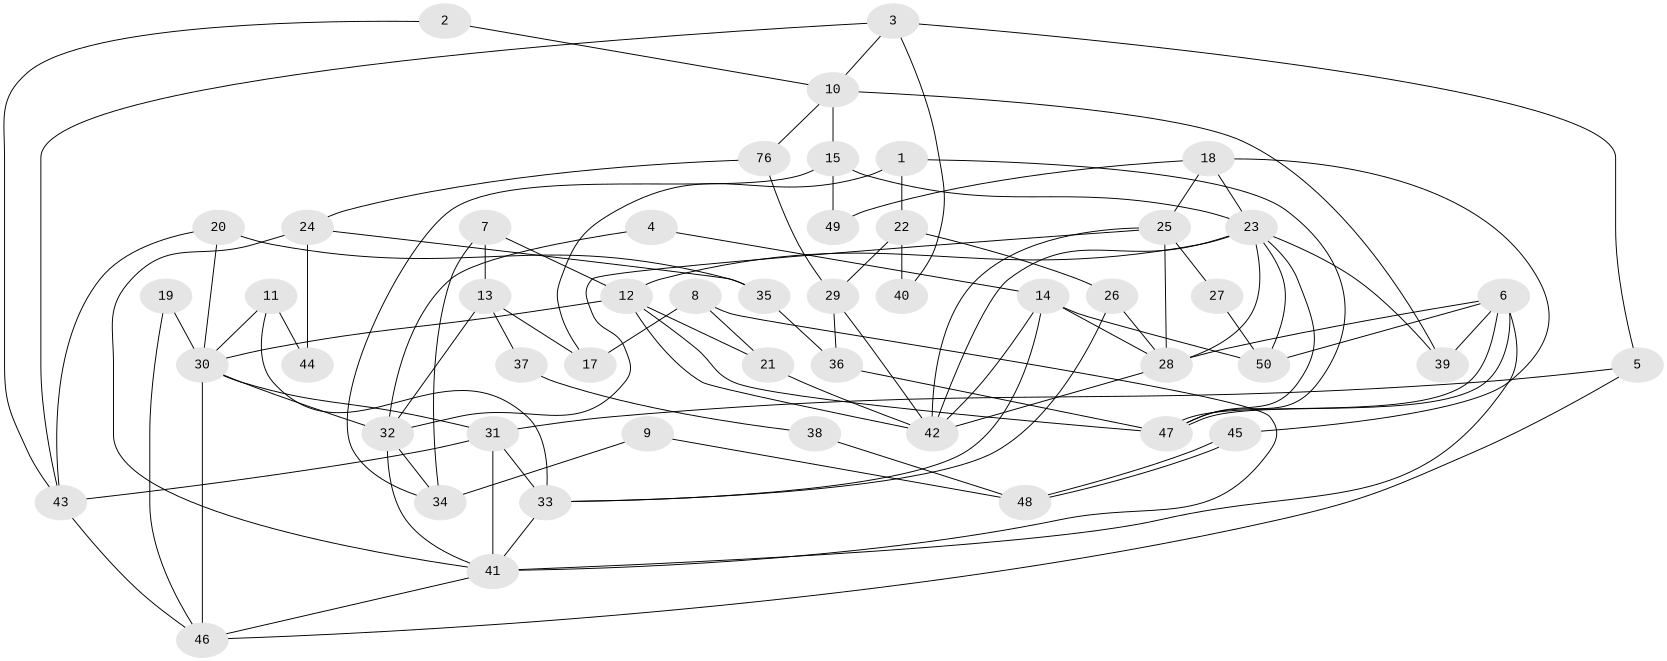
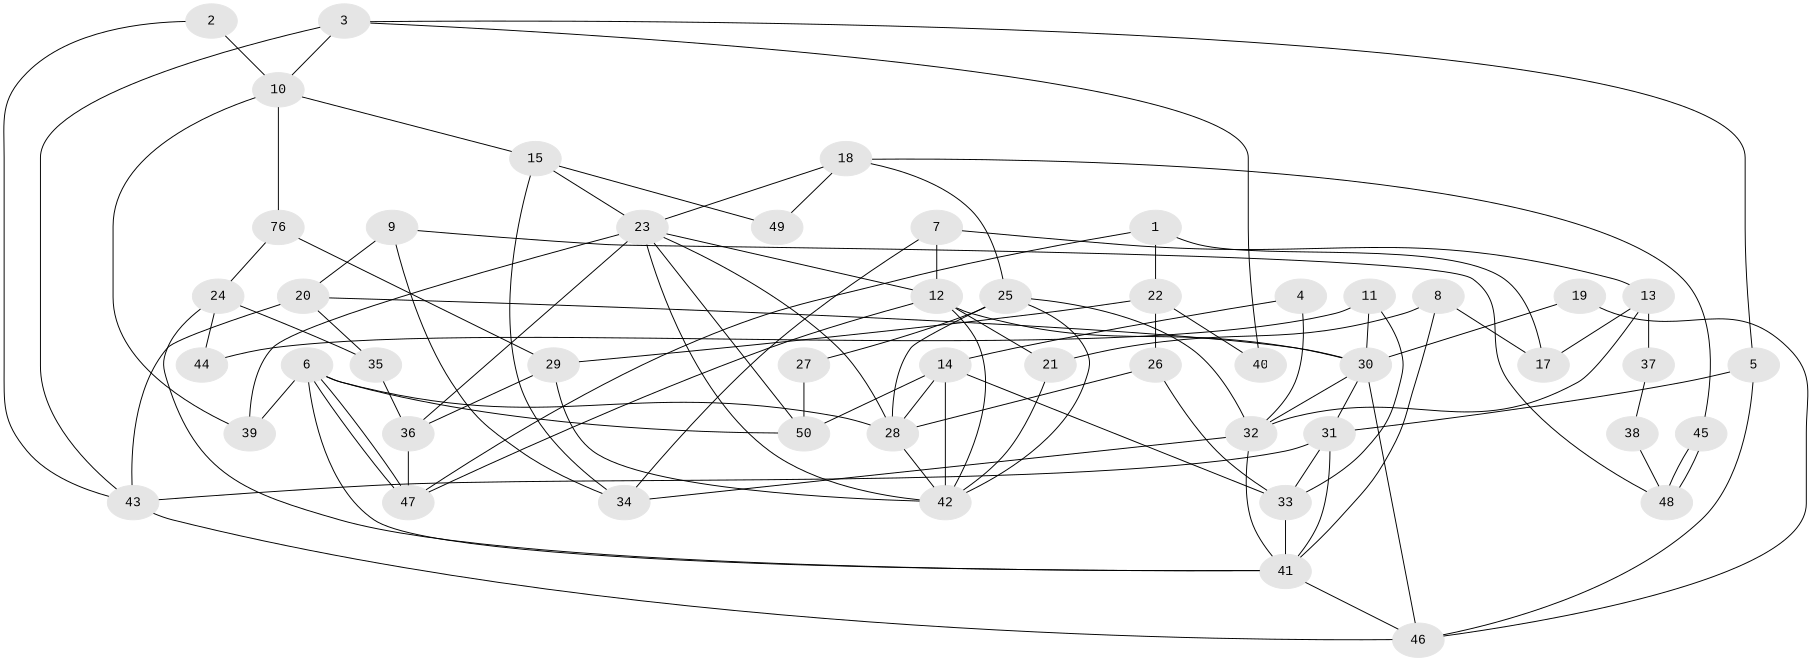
edge "9" -- "20": added
edge "23" -- "47": now "23" -- "36"
